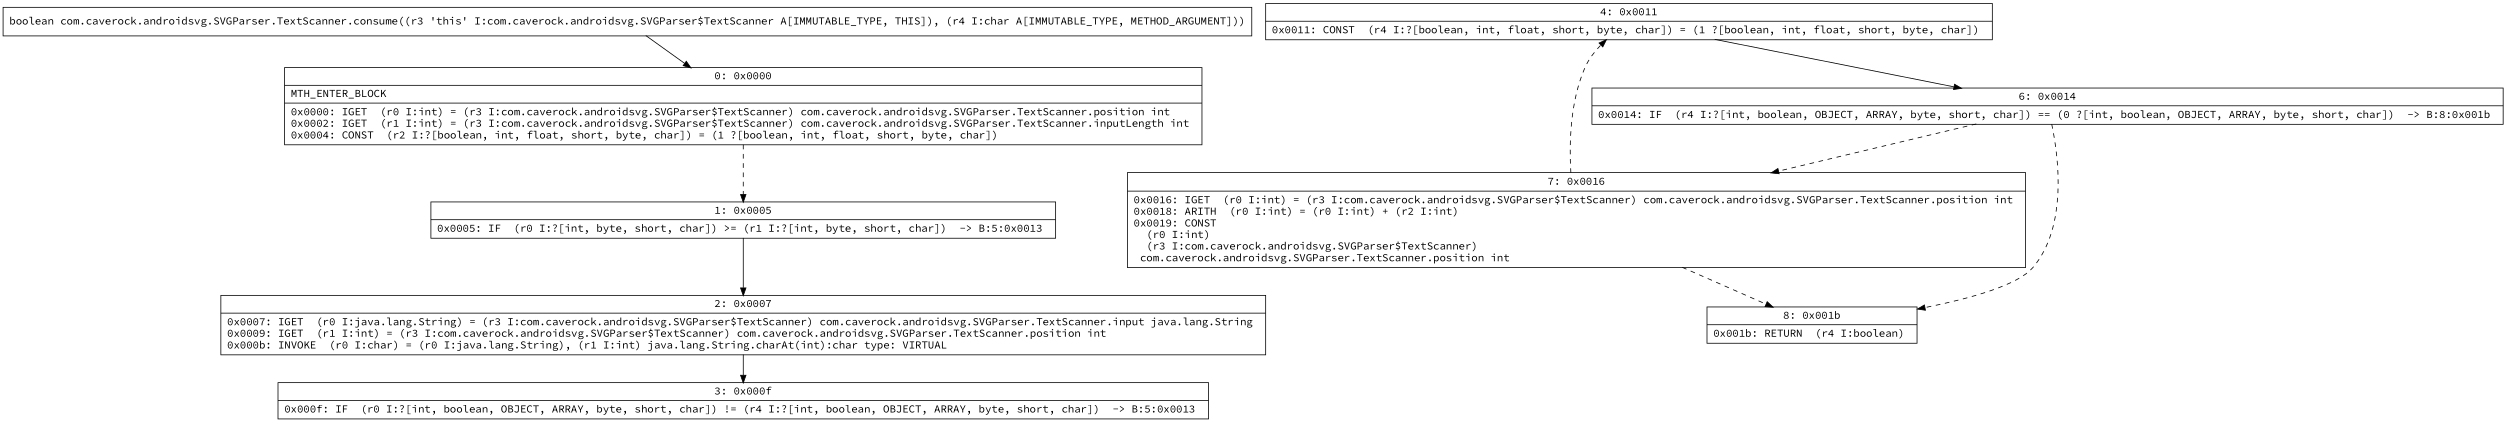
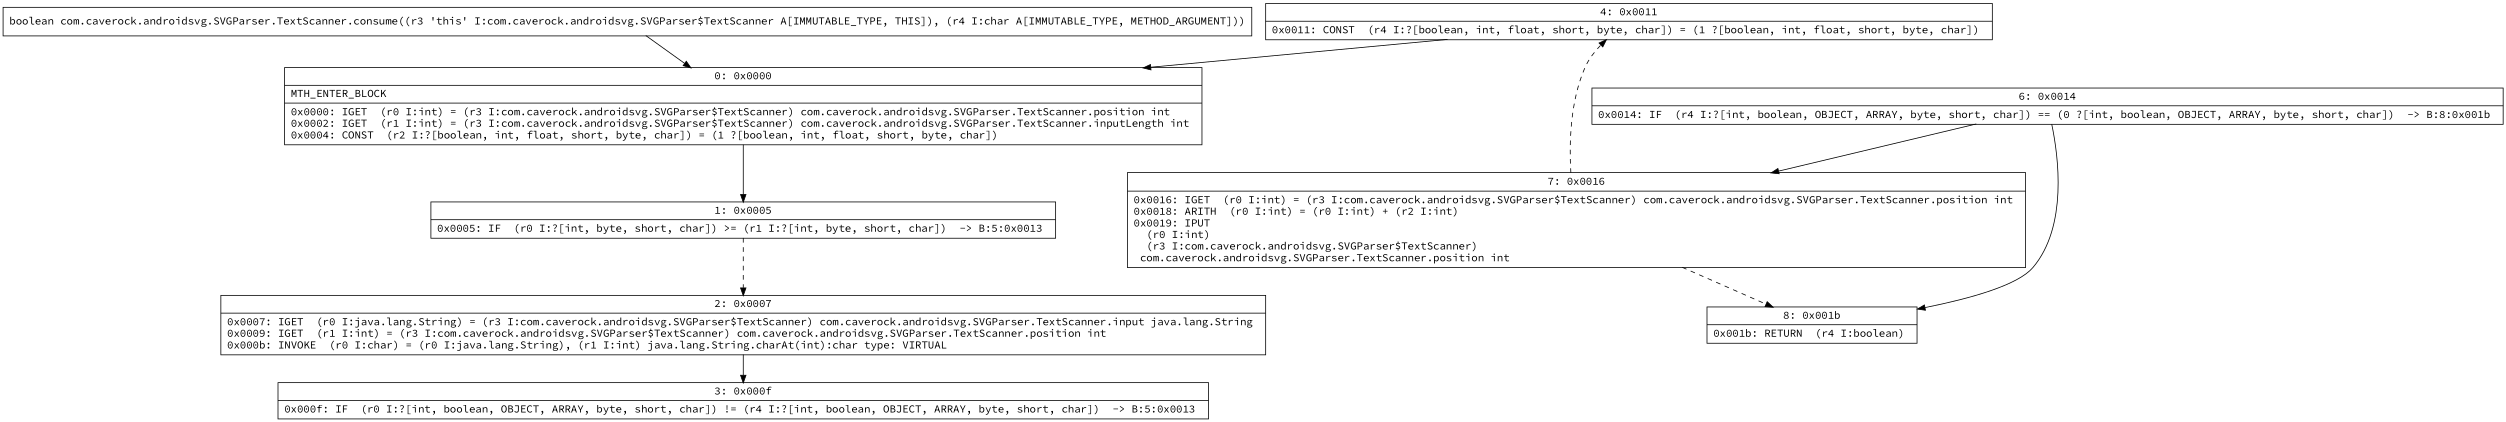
edge "4: 0x0011" -> "6: 0x0014": now "4: 0x0011" -> "0: 0x0000"
edge "6: 0x0014" -> "7: 0x0016": style dashed -> solid
edge "0: 0x0000" -> "1: 0x0005": style dashed -> solid
node "7: 0x0016": text "0x0019: CONST" -> "0x0019: IPUT"
edge "6: 0x0014" -> "8: 0x001b": style dashed -> solid
edge "1: 0x0005" -> "2: 0x0007": style solid -> dashed
